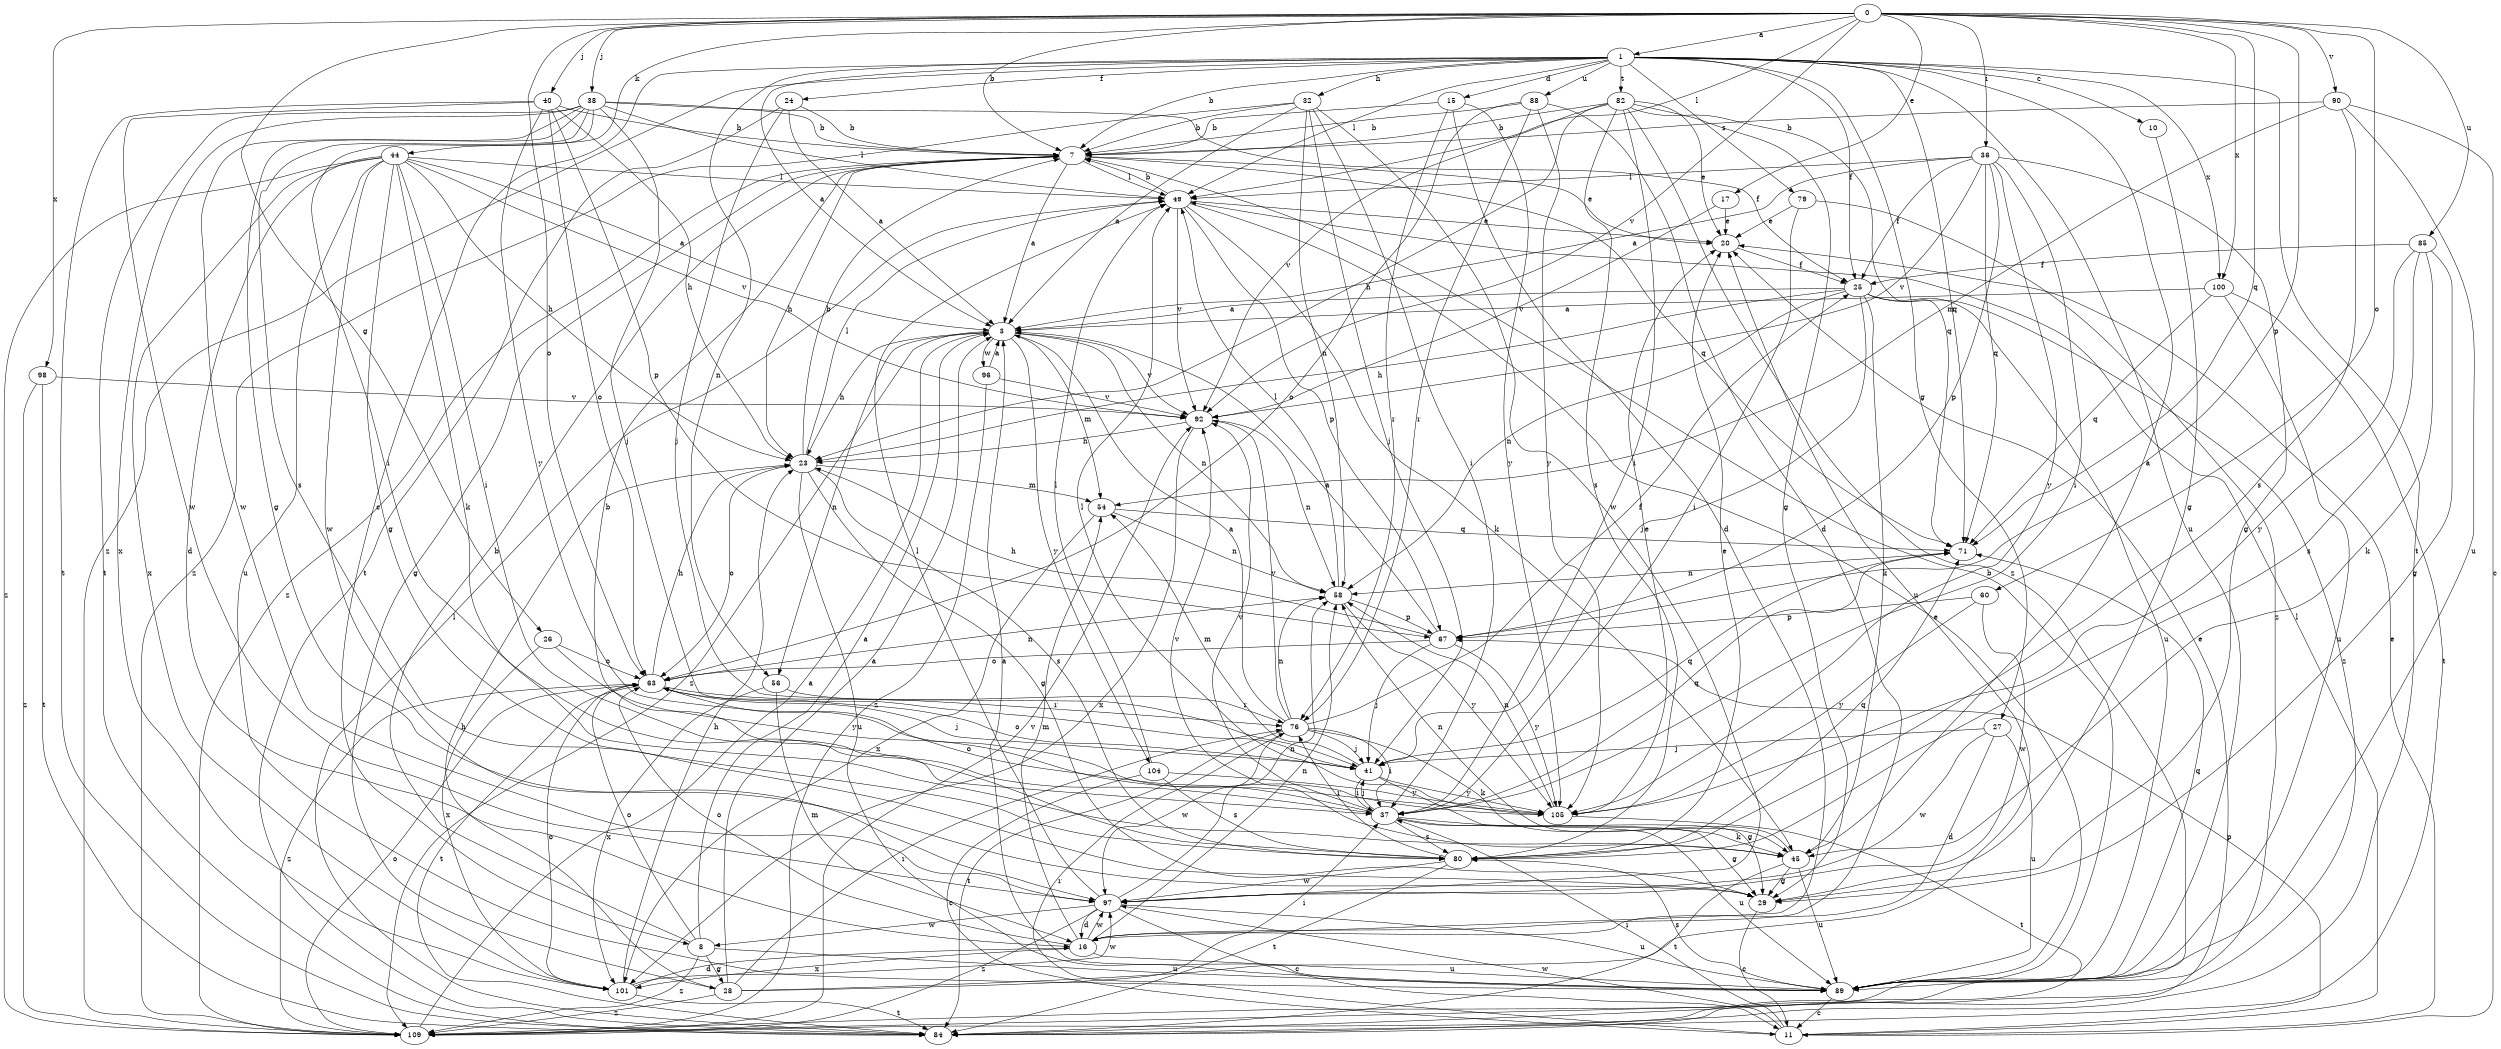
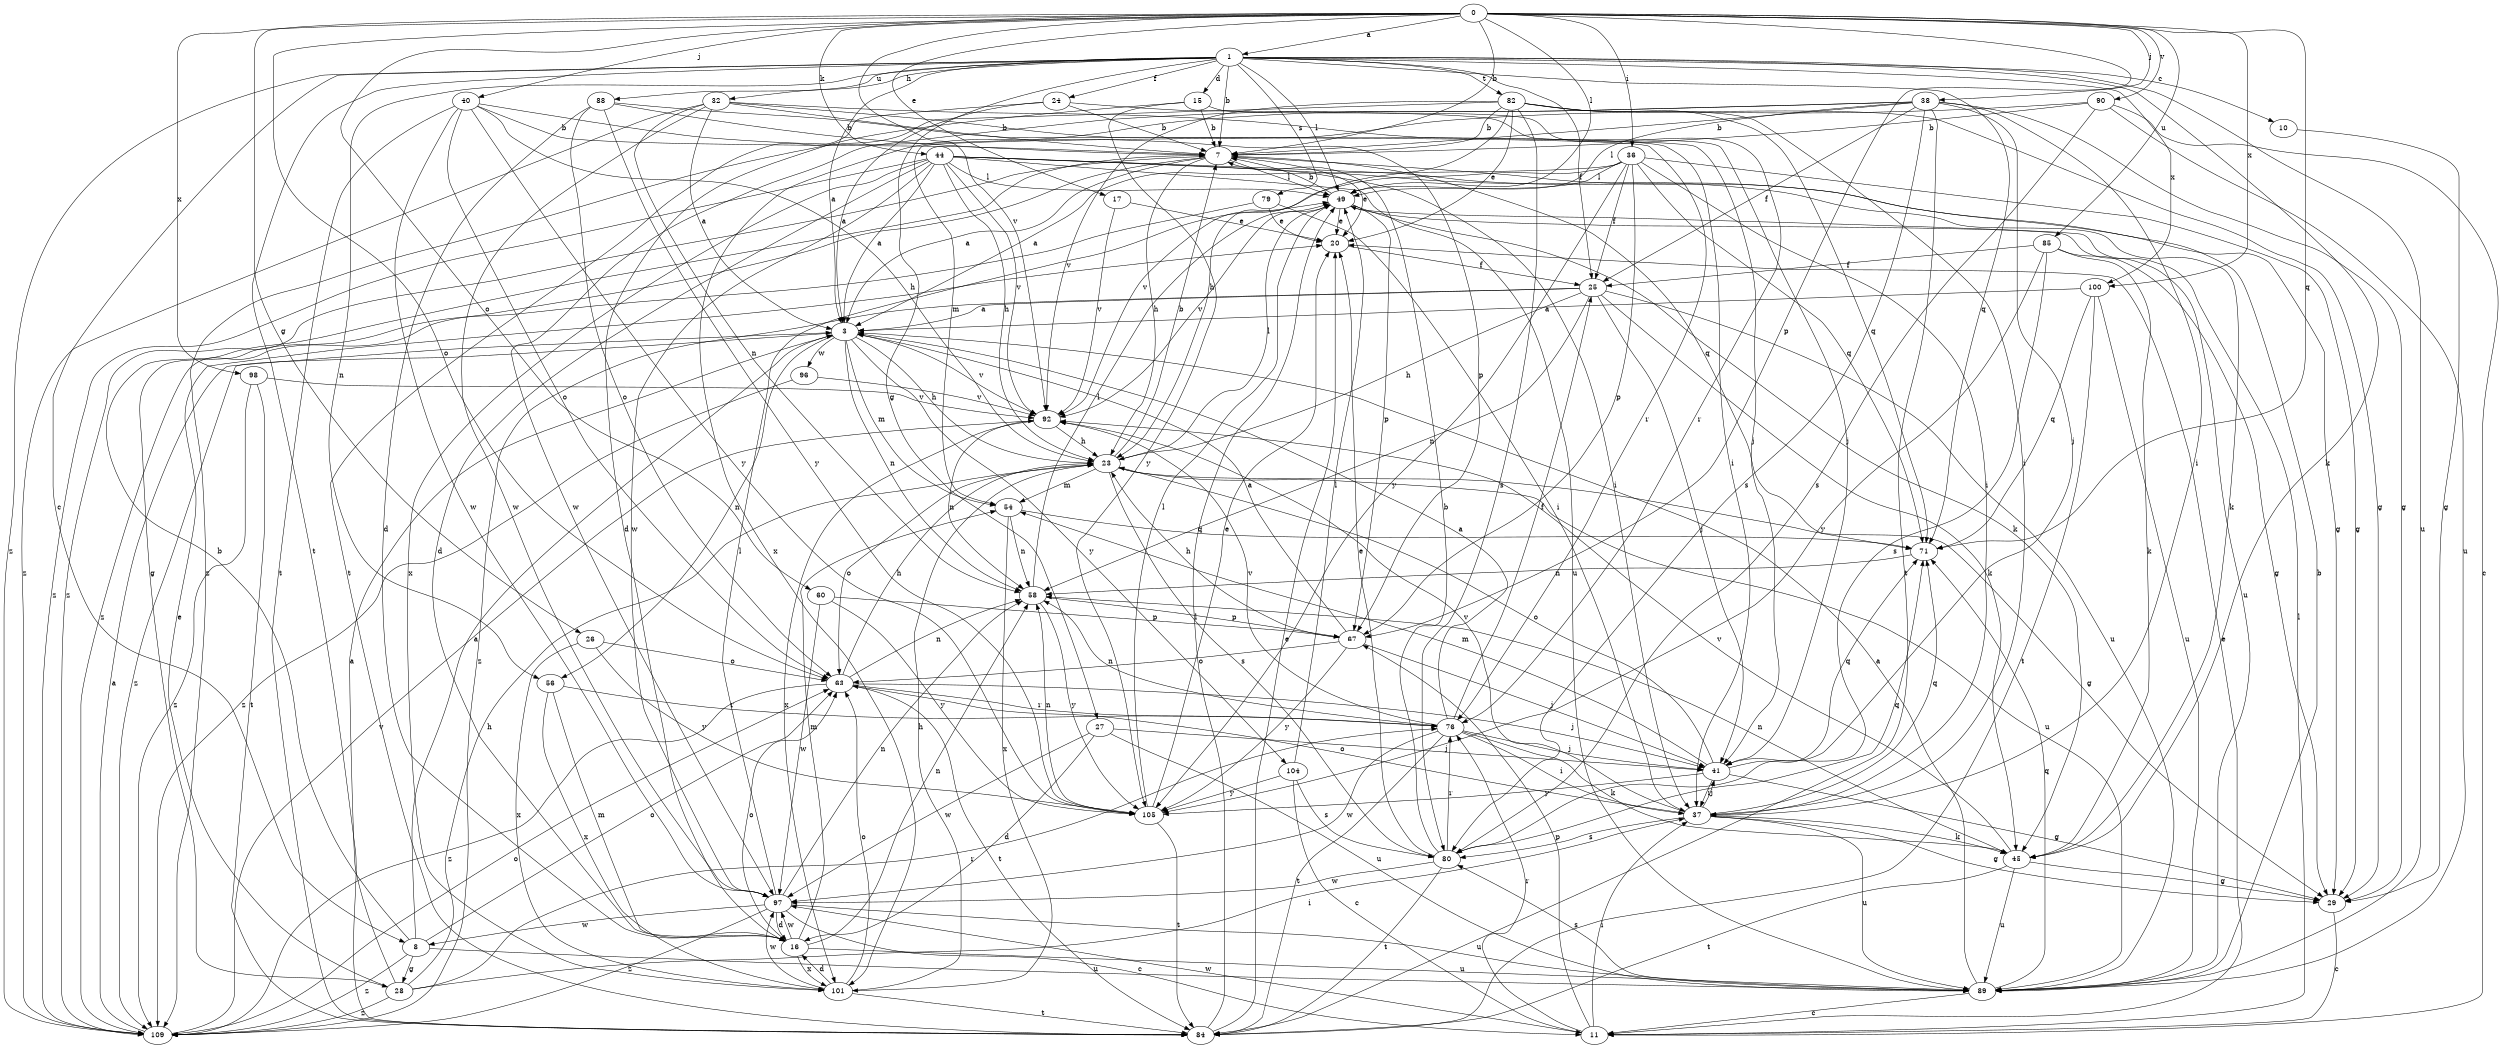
edge "96" -> "3": removed, label "a"
edge "1" -> "45": label "a" -> "k"
edge "41" -> "63": now "41" -> "23"
